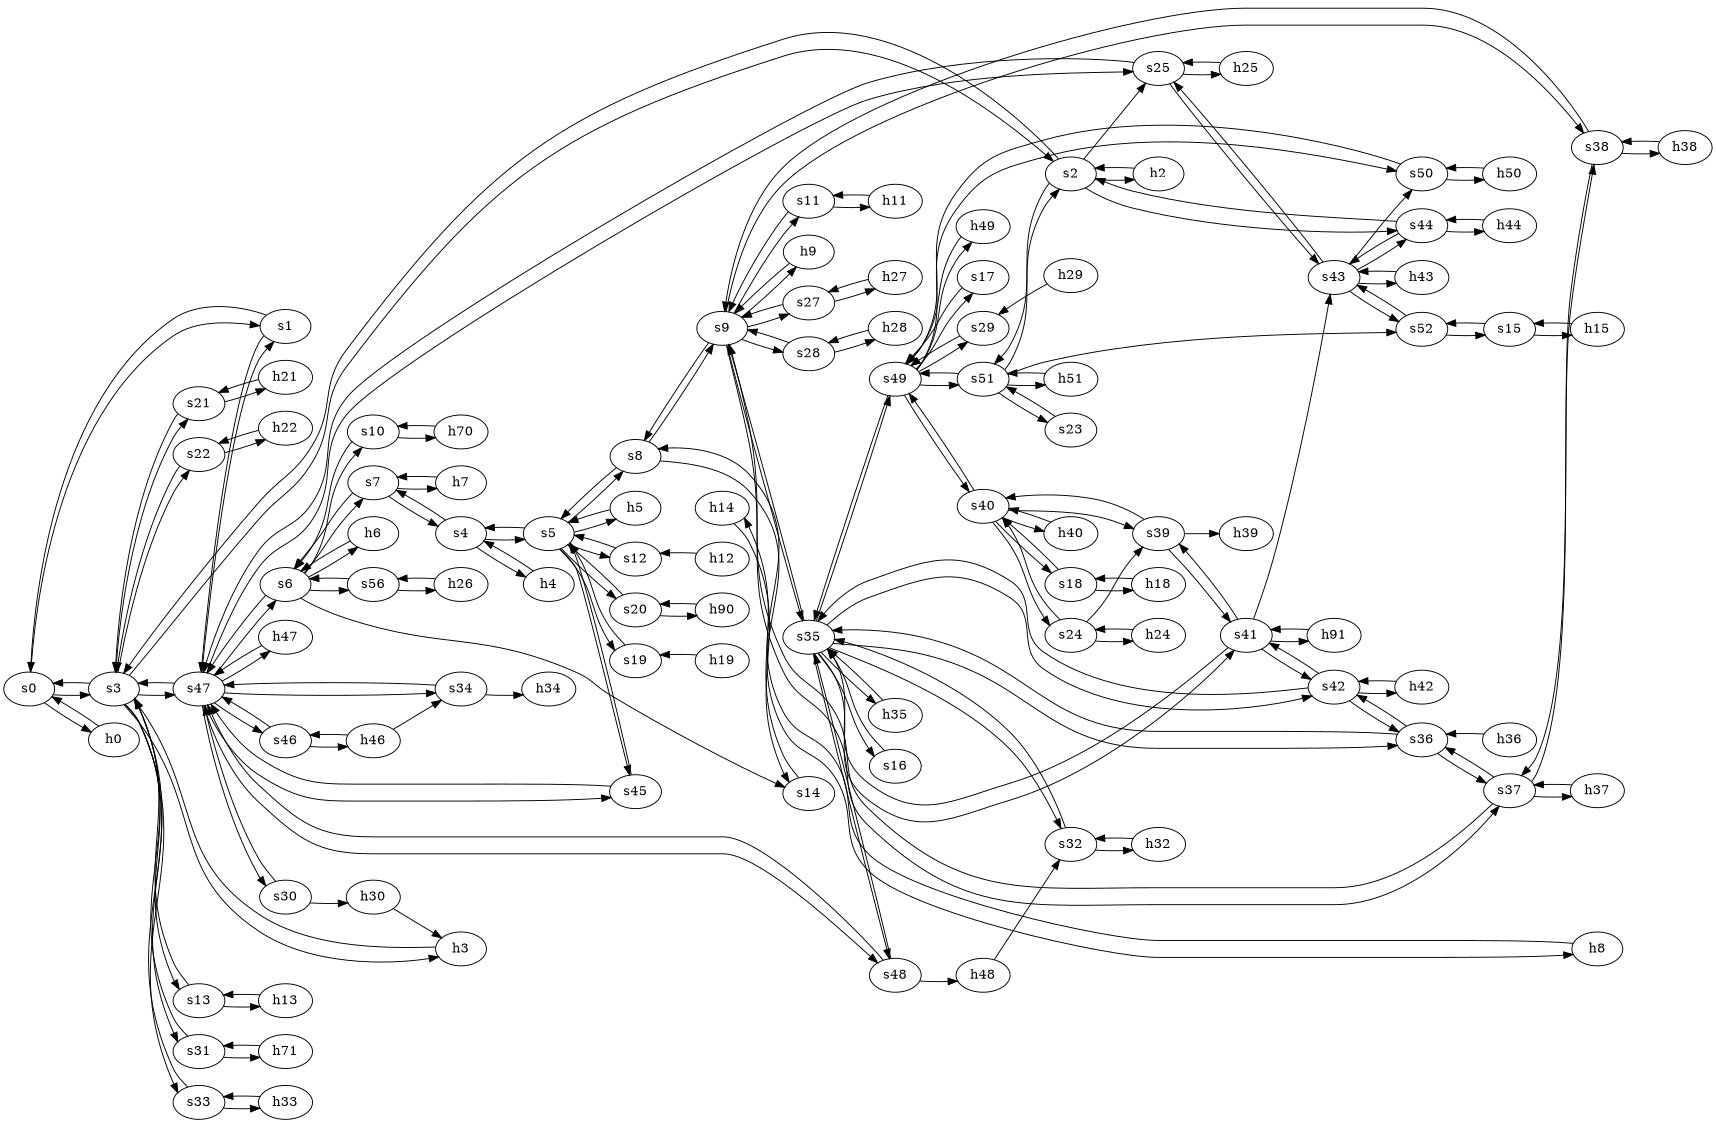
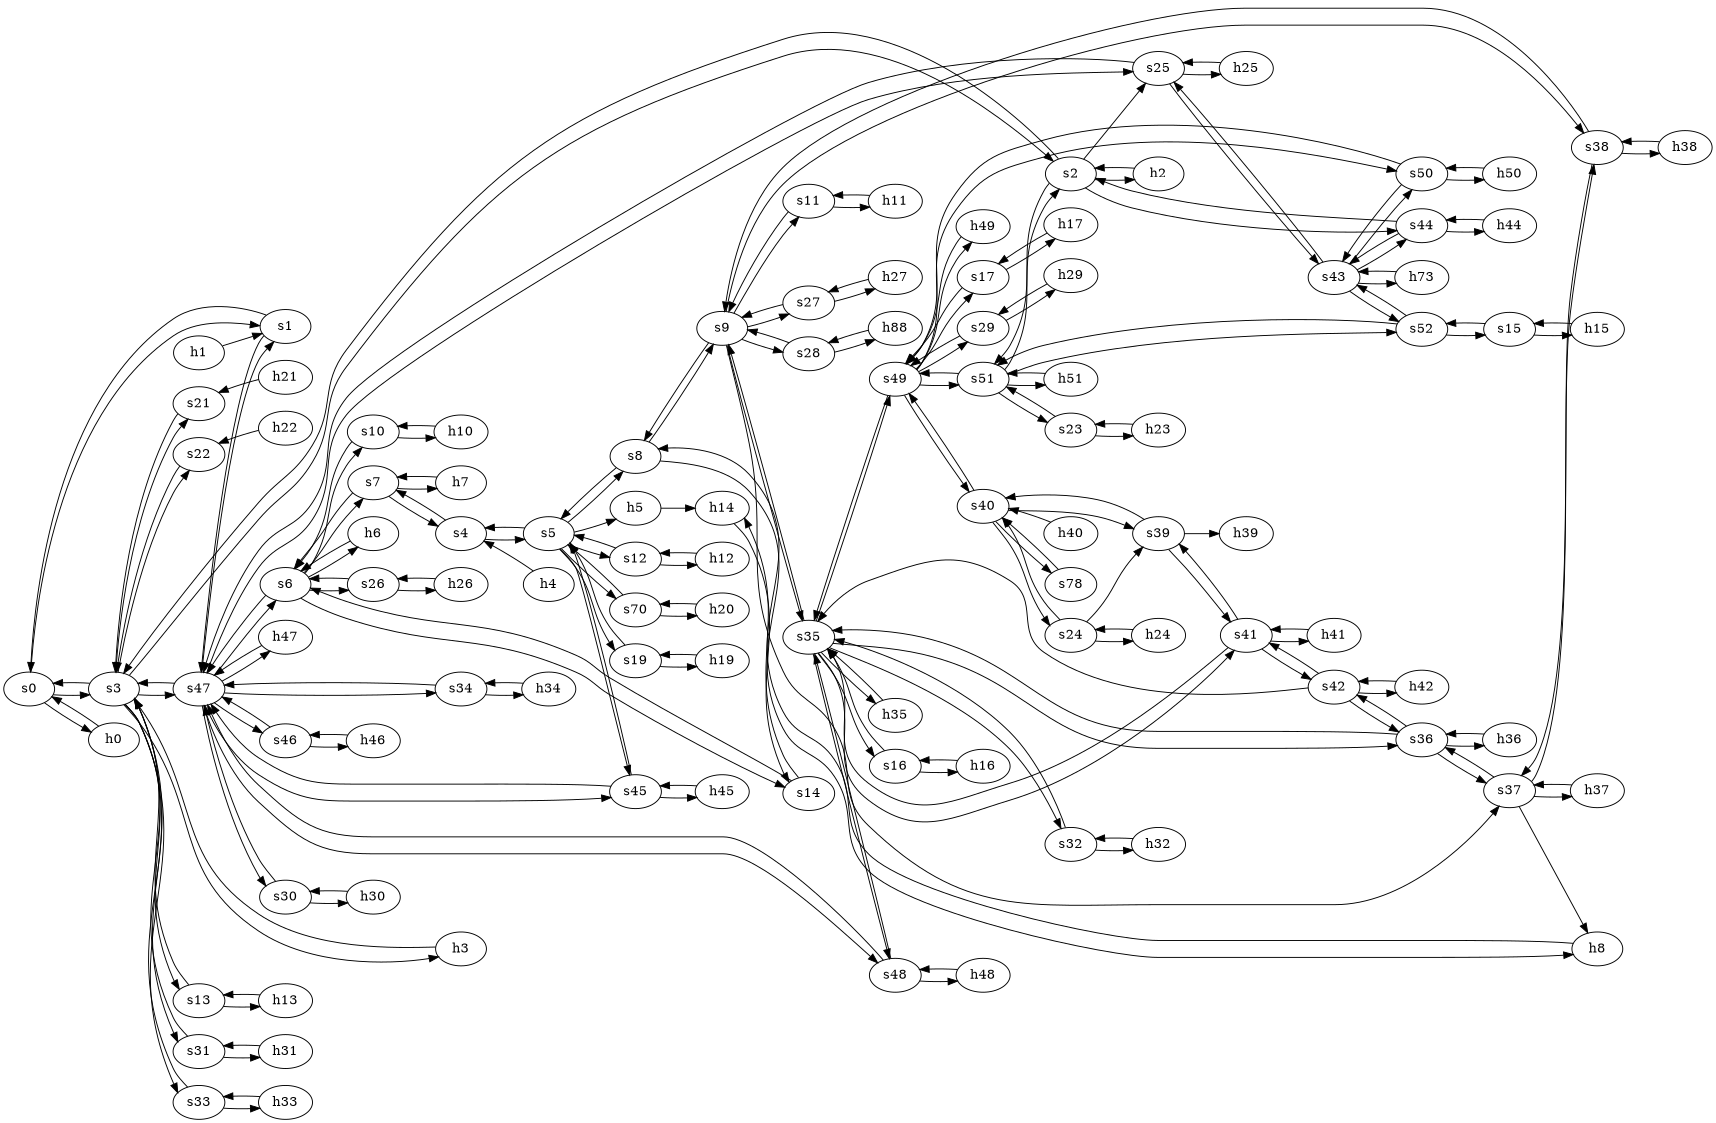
node "h17": added
node "h9": removed
node "h43": label "h43" -> "h73"
edge "s29" -> "h29": added
edge "s52" -> "s51": added
node "h28": label "h28" -> "h88"
node "h1": added
edge "s21" -> "h21": removed
node "h23": added
node "h70": label "h70" -> "h10"
edge "s22" -> "h22": removed
edge "s41" -> "s43": now "s50" -> "s43"
edge "h5" -> "s5": now "h5" -> "h14"
edge "s40" -> "h40": removed
edge "s4" -> "h4": removed
edge "s12" -> "h12": added
node "s56": label "s56" -> "s26"
node "s18": label "s18" -> "s78"
node "h18": removed
node "s20": label "s20" -> "s70"
node "h90": label "h90" -> "h20"
node "h91": label "h91" -> "h41"
edge "s14" -> "s6": added
edge "s35" -> "s42": removed
edge "s19" -> "h19": added
edge "h46" -> "s34": now "h34" -> "s34"
edge "s36" -> "h36": added
node "h16": added
node "h45": added
edge "s37" -> "s9": now "s37" -> "h8"
edge "h48" -> "s32": now "h48" -> "s48"
edge "h30" -> "h3": now "h30" -> "s30"
node "h71": label "h71" -> "h31"
